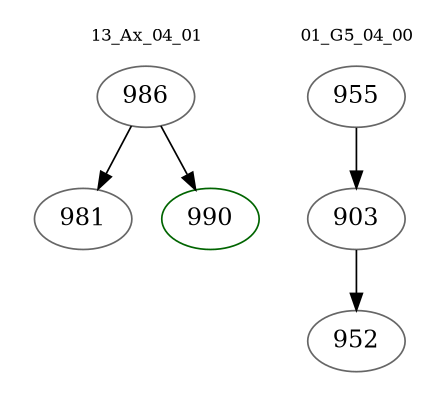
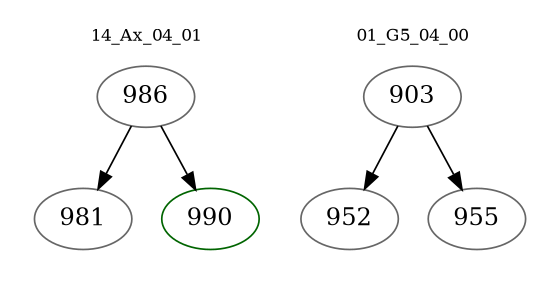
cluster "13_Ax_04_01": label "13_Ax_04_01" -> "14_Ax_04_01"
edge "955" -> "903": reversed
